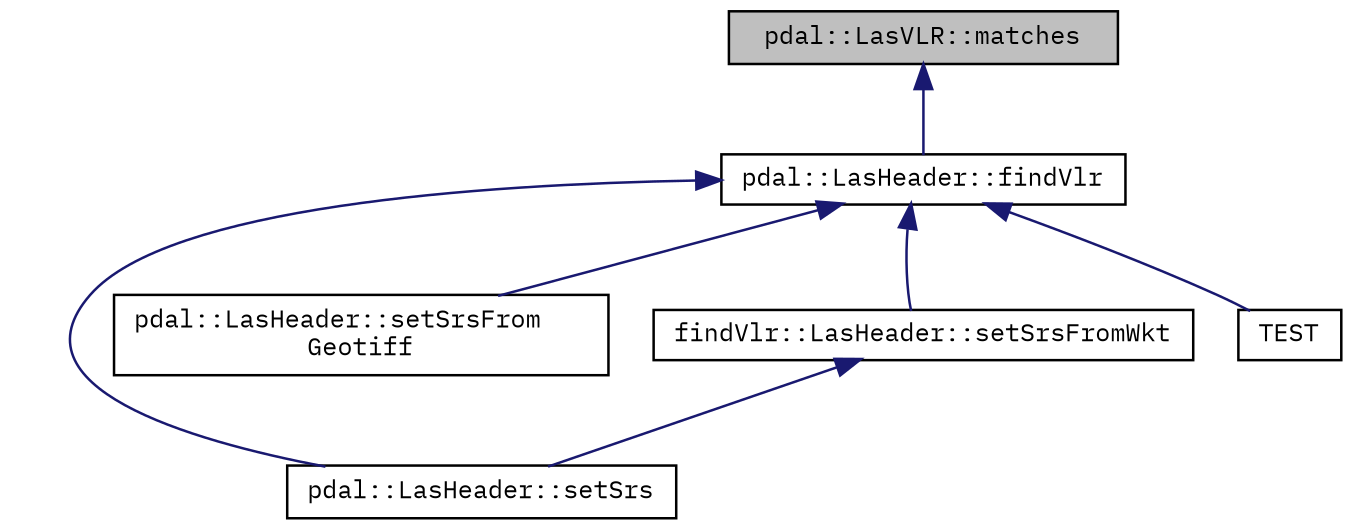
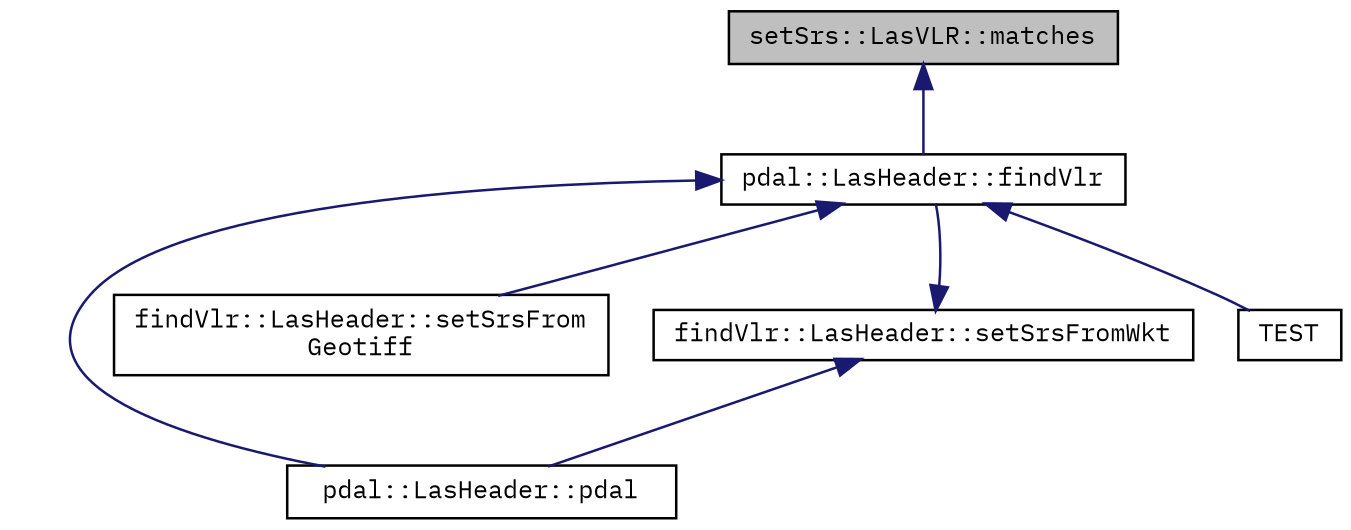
node "pdal::LasVLR::matches": label "pdal::LasVLR::matches" -> "setSrs::LasVLR::matches"
edge "findVlr::LasHeader::setSrsFromWkt" -> "pdal::LasHeader::findVlr": reversed
node "pdal::LasHeader::setSrsFrom Geotiff": label "pdal::LasHeader::setSrsFrom Geotiff" -> "findVlr::LasHeader::setSrsFrom Geotiff"
node "pdal::LasHeader::setSrs": label "pdal::LasHeader::setSrs" -> "pdal::LasHeader::pdal"
